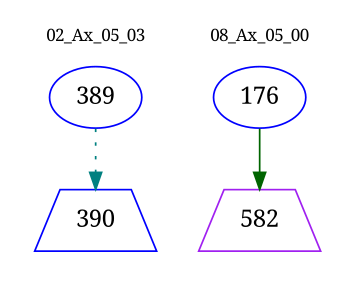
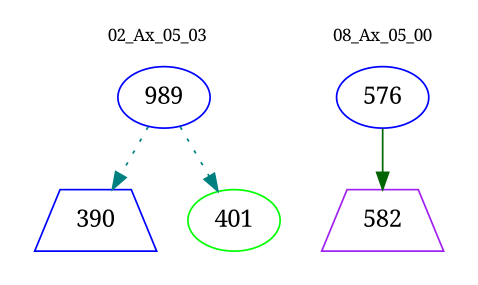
node "389": label "389" -> "989"
node "176": label "176" -> "576"
node "401": added
